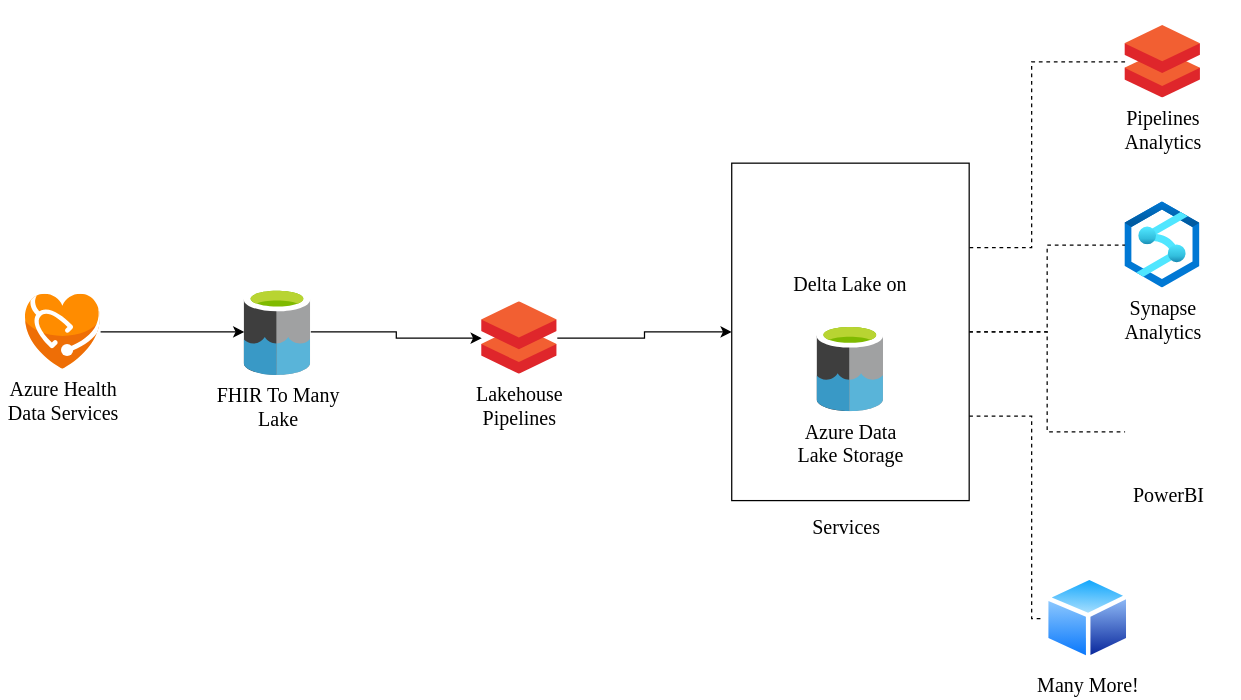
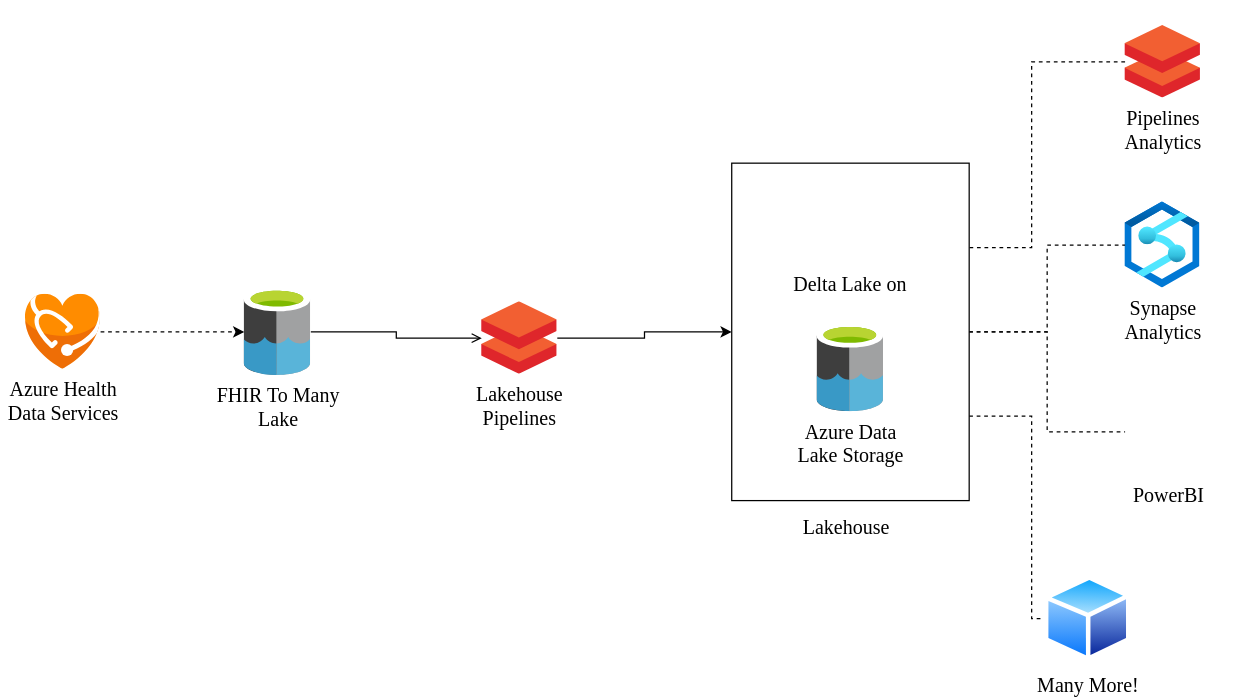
edge "Azure Health Data Services" -> "FHIR To Many Lake": style solid -> dashed
edge "FHIR To Many Lake" -> "Lakehouse Pipelines": arrowhead classic -> open
node "Services": label "Services" -> "Lakehouse"
